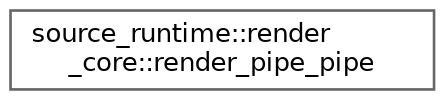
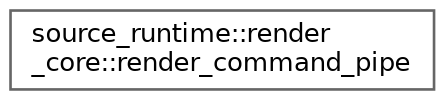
node "source_runtime::render _core::render_pipe_pipe": label "source_runtime::render _core::render_pipe_pipe" -> "source_runtime::render _core::render_command_pipe"
